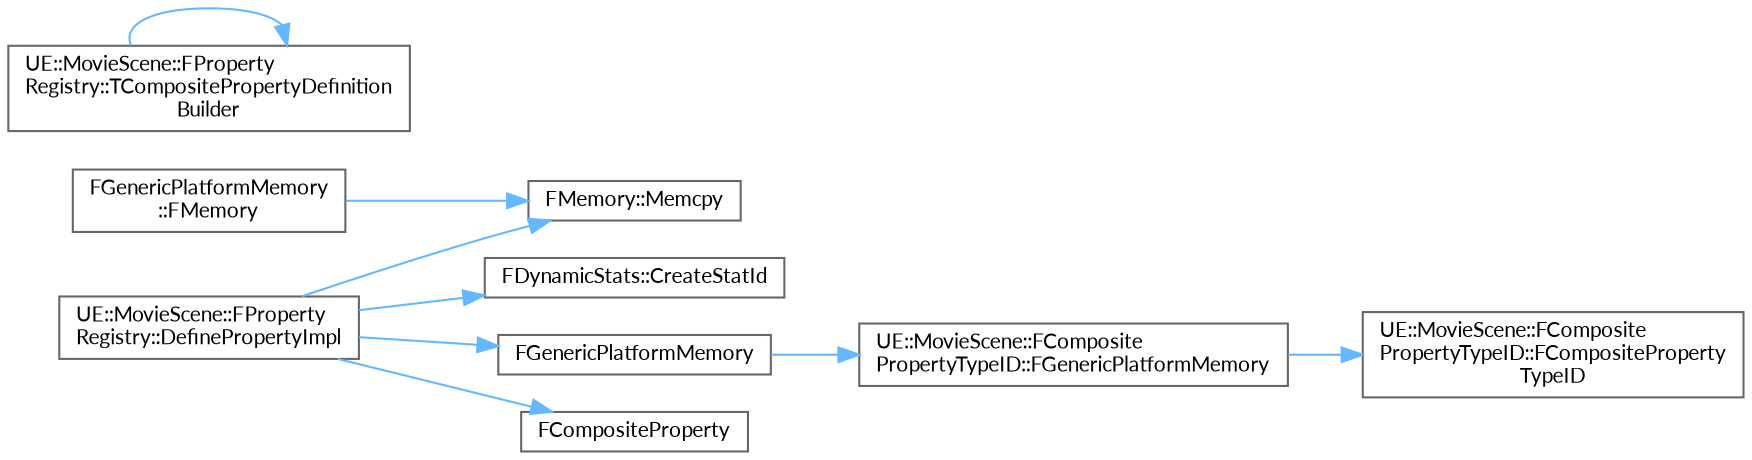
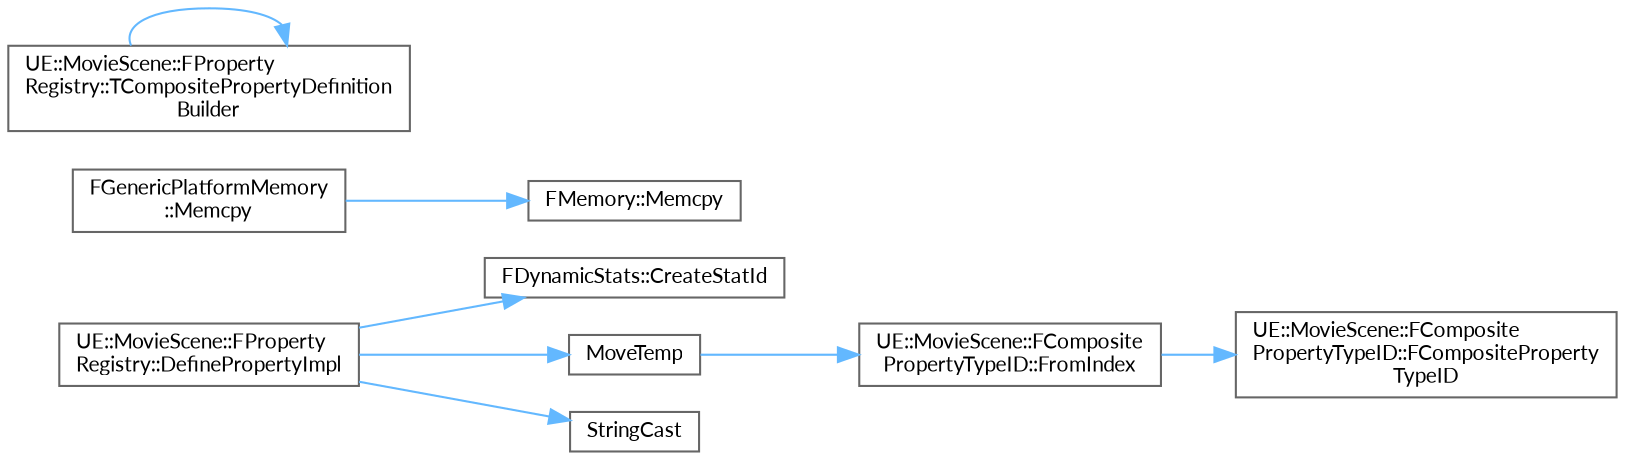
node "FGenericPlatformMemory ::FMemory": label "FGenericPlatformMemory ::FMemory" -> "FGenericPlatformMemory ::Memcpy"
edge "UE::MovieScene::FProperty Registry::DefinePropertyImpl" -> "FMemory::Memcpy": removed
node "FGenericPlatformMemory": label "FGenericPlatformMemory" -> "MoveTemp"
node "UE::MovieScene::FComposite PropertyTypeID::FGenericPlatformMemory": label "UE::MovieScene::FComposite PropertyTypeID::FGenericPlatformMemory" -> "UE::MovieScene::FComposite PropertyTypeID::FromIndex"
node "FCompositeProperty": label "FCompositeProperty" -> "StringCast"
